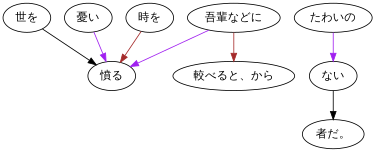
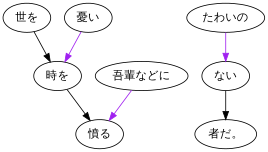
edge "憂い" -> "憤る": now "憂い" -> "時を"
edge "時を" -> "憤る": color brown -> black
edge "世を" -> "憤る": now "世を" -> "時を"
node "較べると、から": removed
